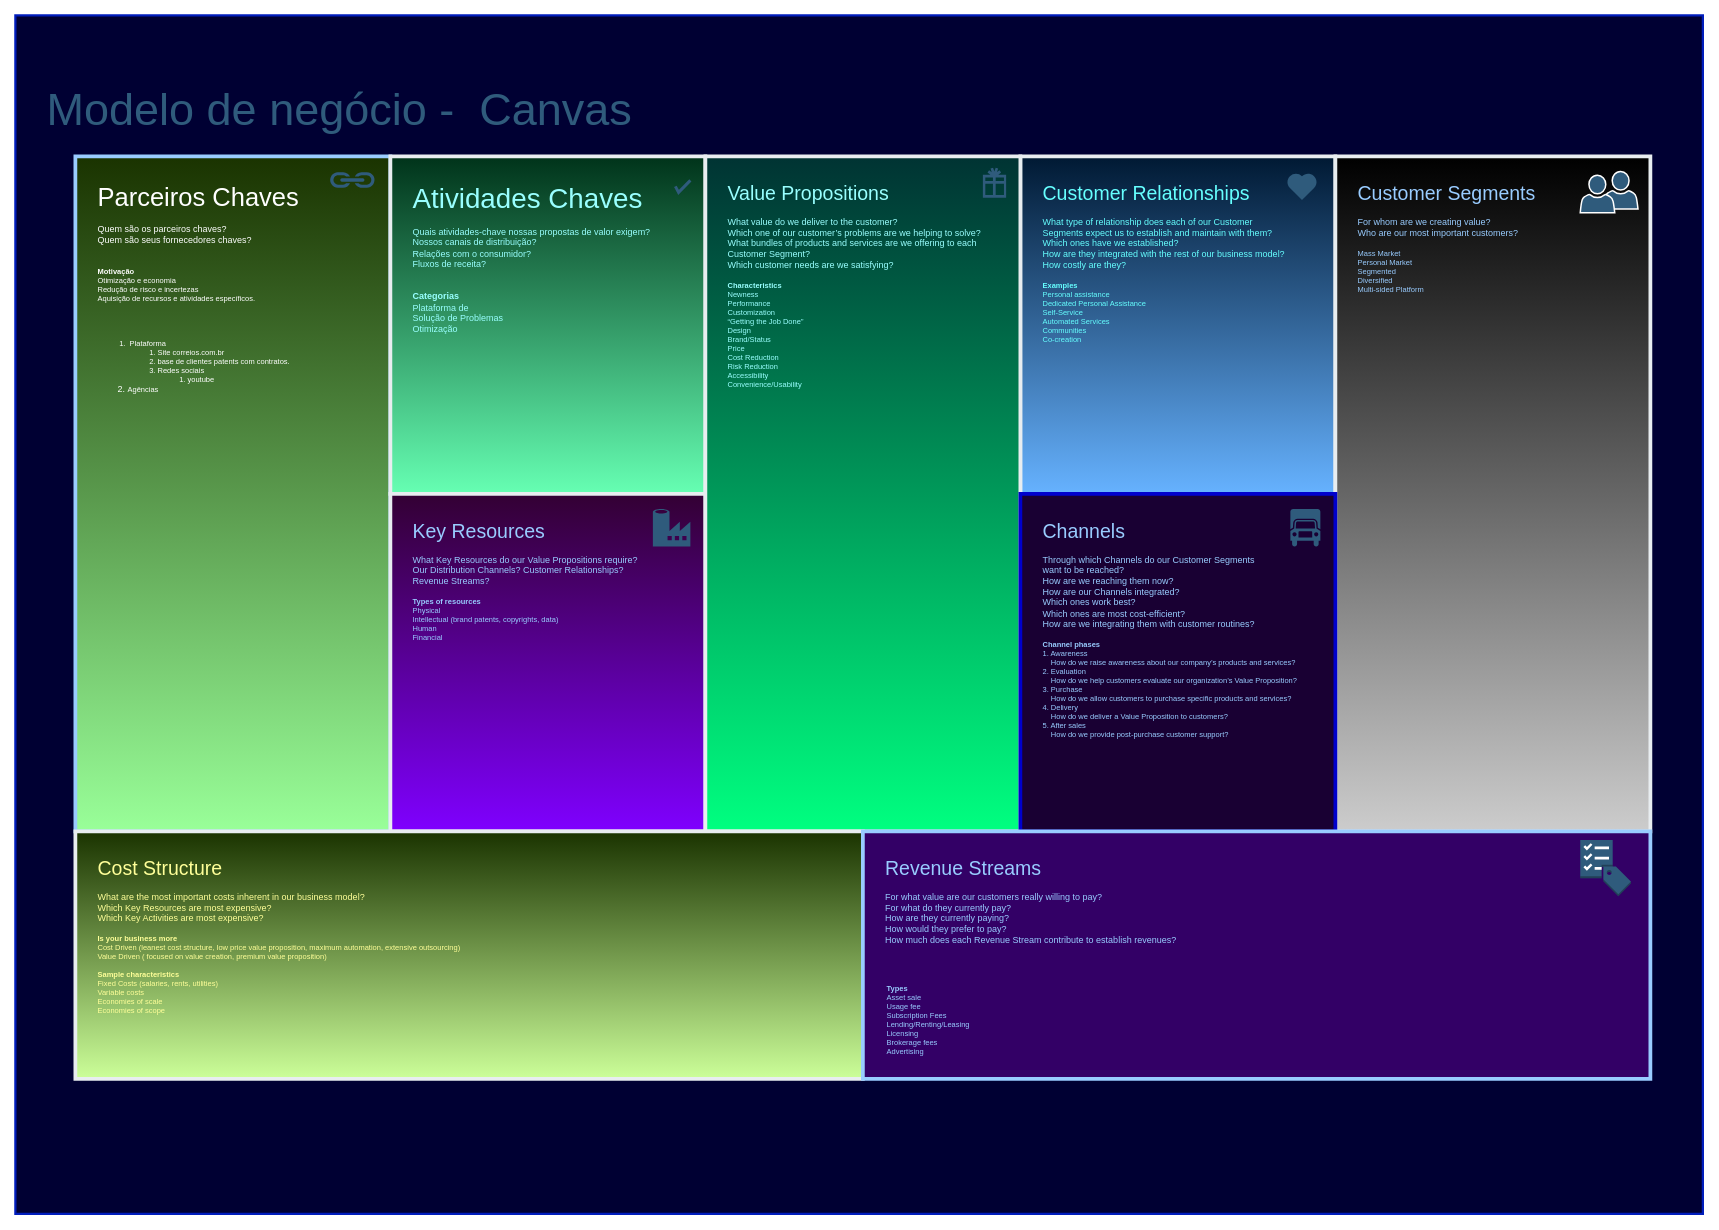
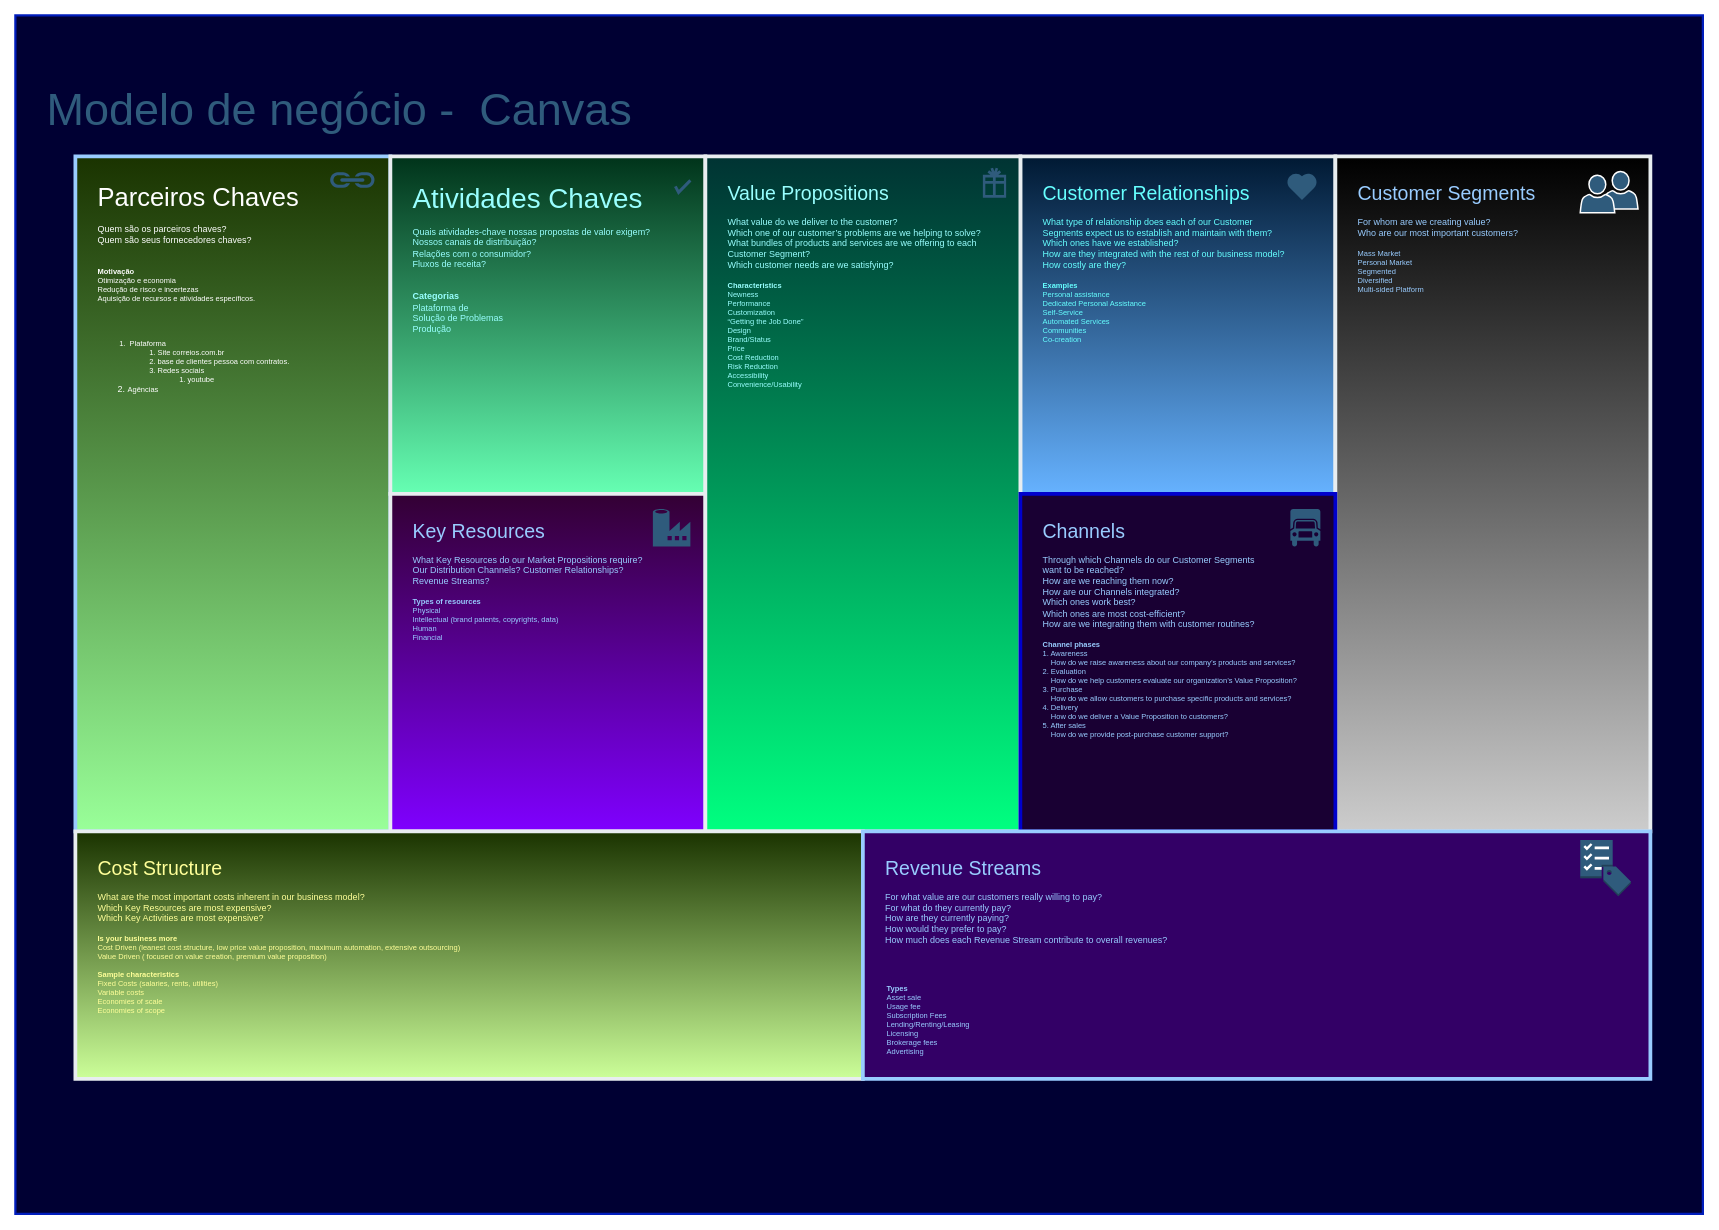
node "Atividades Chaves Quais atividades-chave nossas propostas de valor exigem? Nossos canais de distribuição? Relações com o consumidor? Fluxos de receita? Categorias Plataforma de Solução de Problemas Otimização": label "Atividades Chaves Quais atividades-chave nossas propostas de valor exigem? Nossos canais de distribuição? Relações com o consumidor? Fluxos de receita? Categorias Plataforma de Solução de Problemas Otimização" -> "Atividades Chaves Quais atividades-chave nossas propostas de valor exigem? Nossos canais de distribuição? Relações com o consumidor? Fluxos de receita? Categorias Plataforma de Solução de Problemas Produção"
node "Parceiros Chaves Quem são os parceiros chaves?Quem são seus fornecedores chaves? Motivação Otimização e economia Redução de risco e incertezas Aquisição de recursos e atividades específicos. Plataforma Site correios.com.br base de clientes patents com contratos. Redes sociais youtube Agências": label "Parceiros Chaves Quem são os parceiros chaves?Quem são seus fornecedores chaves? Motivação Otimização e economia Redução de risco e incertezas Aquisição de recursos e atividades específicos. Plataforma Site correios.com.br base de clientes patents com contratos. Redes sociais youtube Agências" -> "Parceiros Chaves Quem são os parceiros chaves?Quem são seus fornecedores chaves? Motivação Otimização e economia Redução de risco e incertezas Aquisição de recursos e atividades específicos. Plataforma Site correios.com.br base de clientes pessoa com contratos. Redes sociais youtube Agências"
node "Key Resources What Key Resources do our Value Propositions require? Our Distribution Channels? Customer Relationships? Revenue Streams? Types of resources Physical Intellectual (brand patents, copyrights, data) Human Financial": label "Key Resources What Key Resources do our Value Propositions require? Our Distribution Channels? Customer Relationships? Revenue Streams? Types of resources Physical Intellectual (brand patents, copyrights, data) Human Financial" -> "Key Resources What Key Resources do our Market Propositions require? Our Distribution Channels? Customer Relationships? Revenue Streams? Types of resources Physical Intellectual (brand patents, copyrights, data) Human Financial"
node "Revenue Streams For what value are our customers really willing to pay? For what do they currently pay? How are they currently paying? How would they prefer to pay? How much does each Revenue Stream contribute to establish revenues?": label "Revenue Streams For what value are our customers really willing to pay? For what do they currently pay? How are they currently paying? How would they prefer to pay? How much does each Revenue Stream contribute to establish revenues?" -> "Revenue Streams For what value are our customers really willing to pay? For what do they currently pay? How are they currently paying? How would they prefer to pay? How much does each Revenue Stream contribute to overall revenues?"
